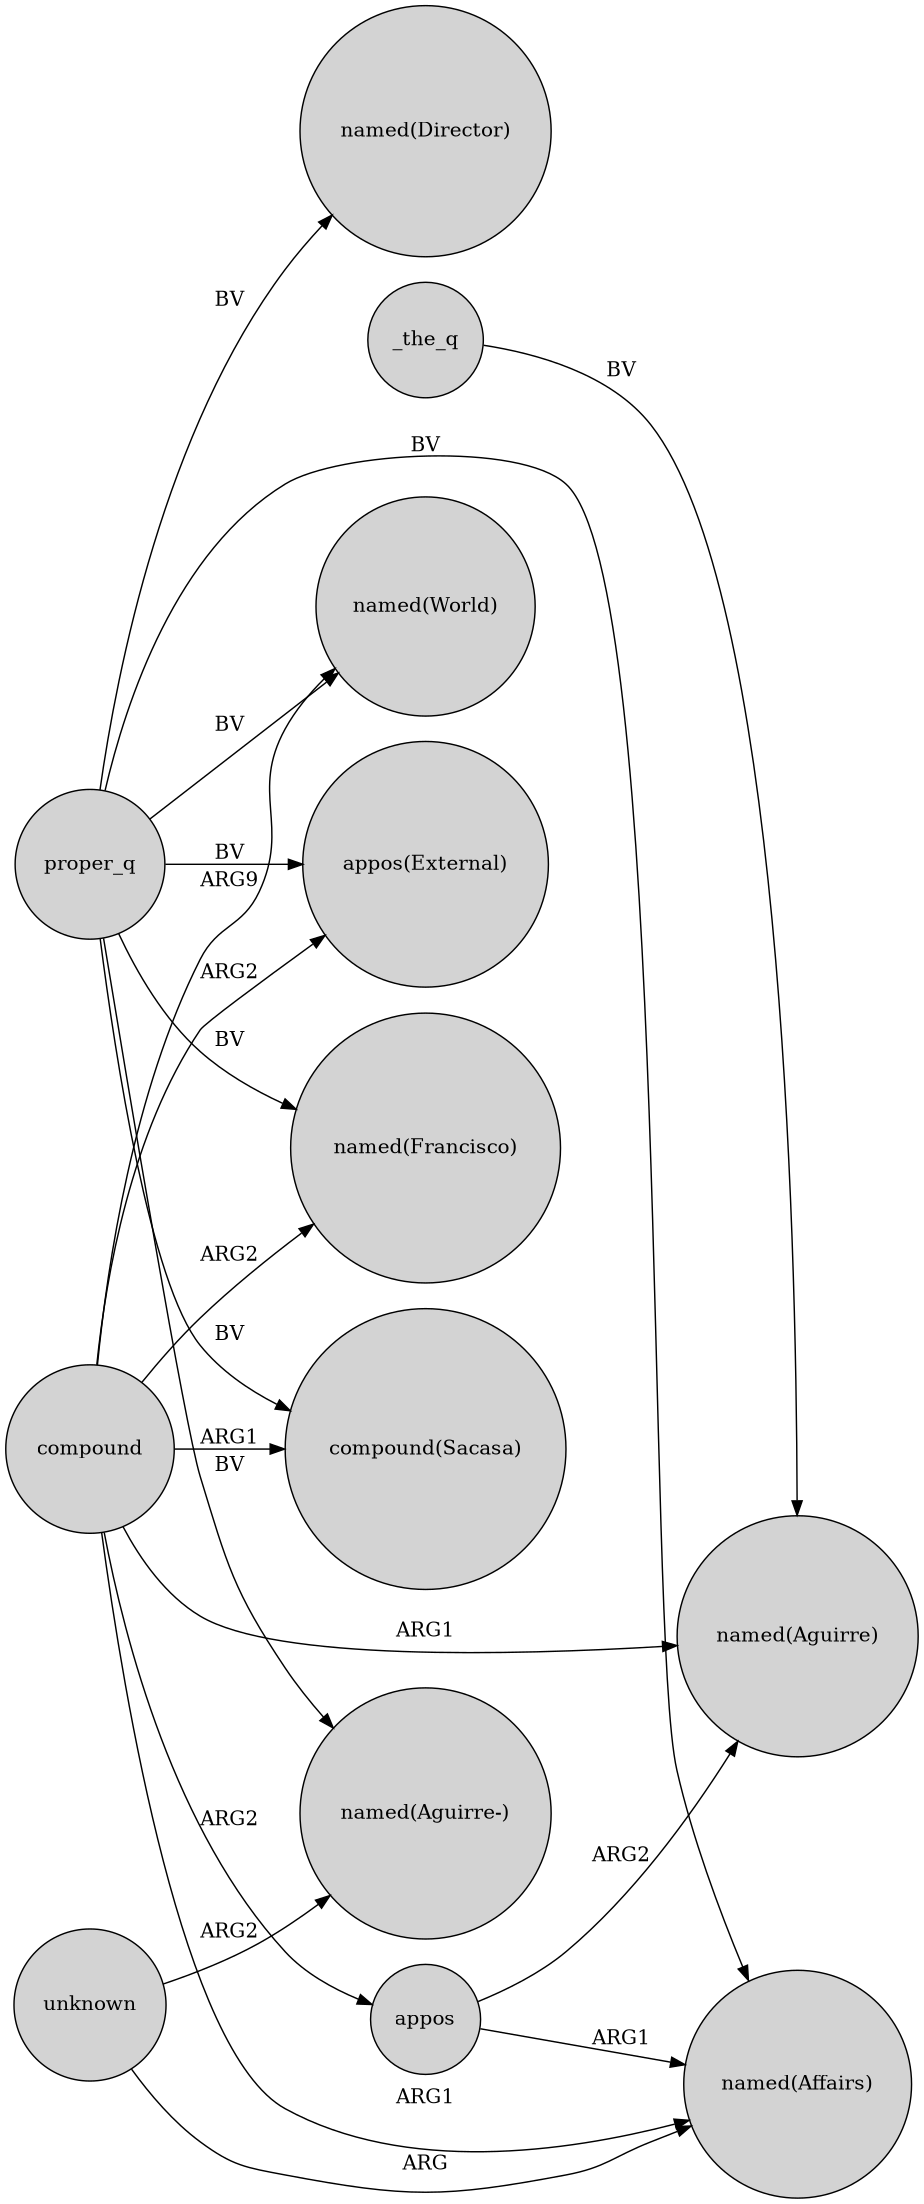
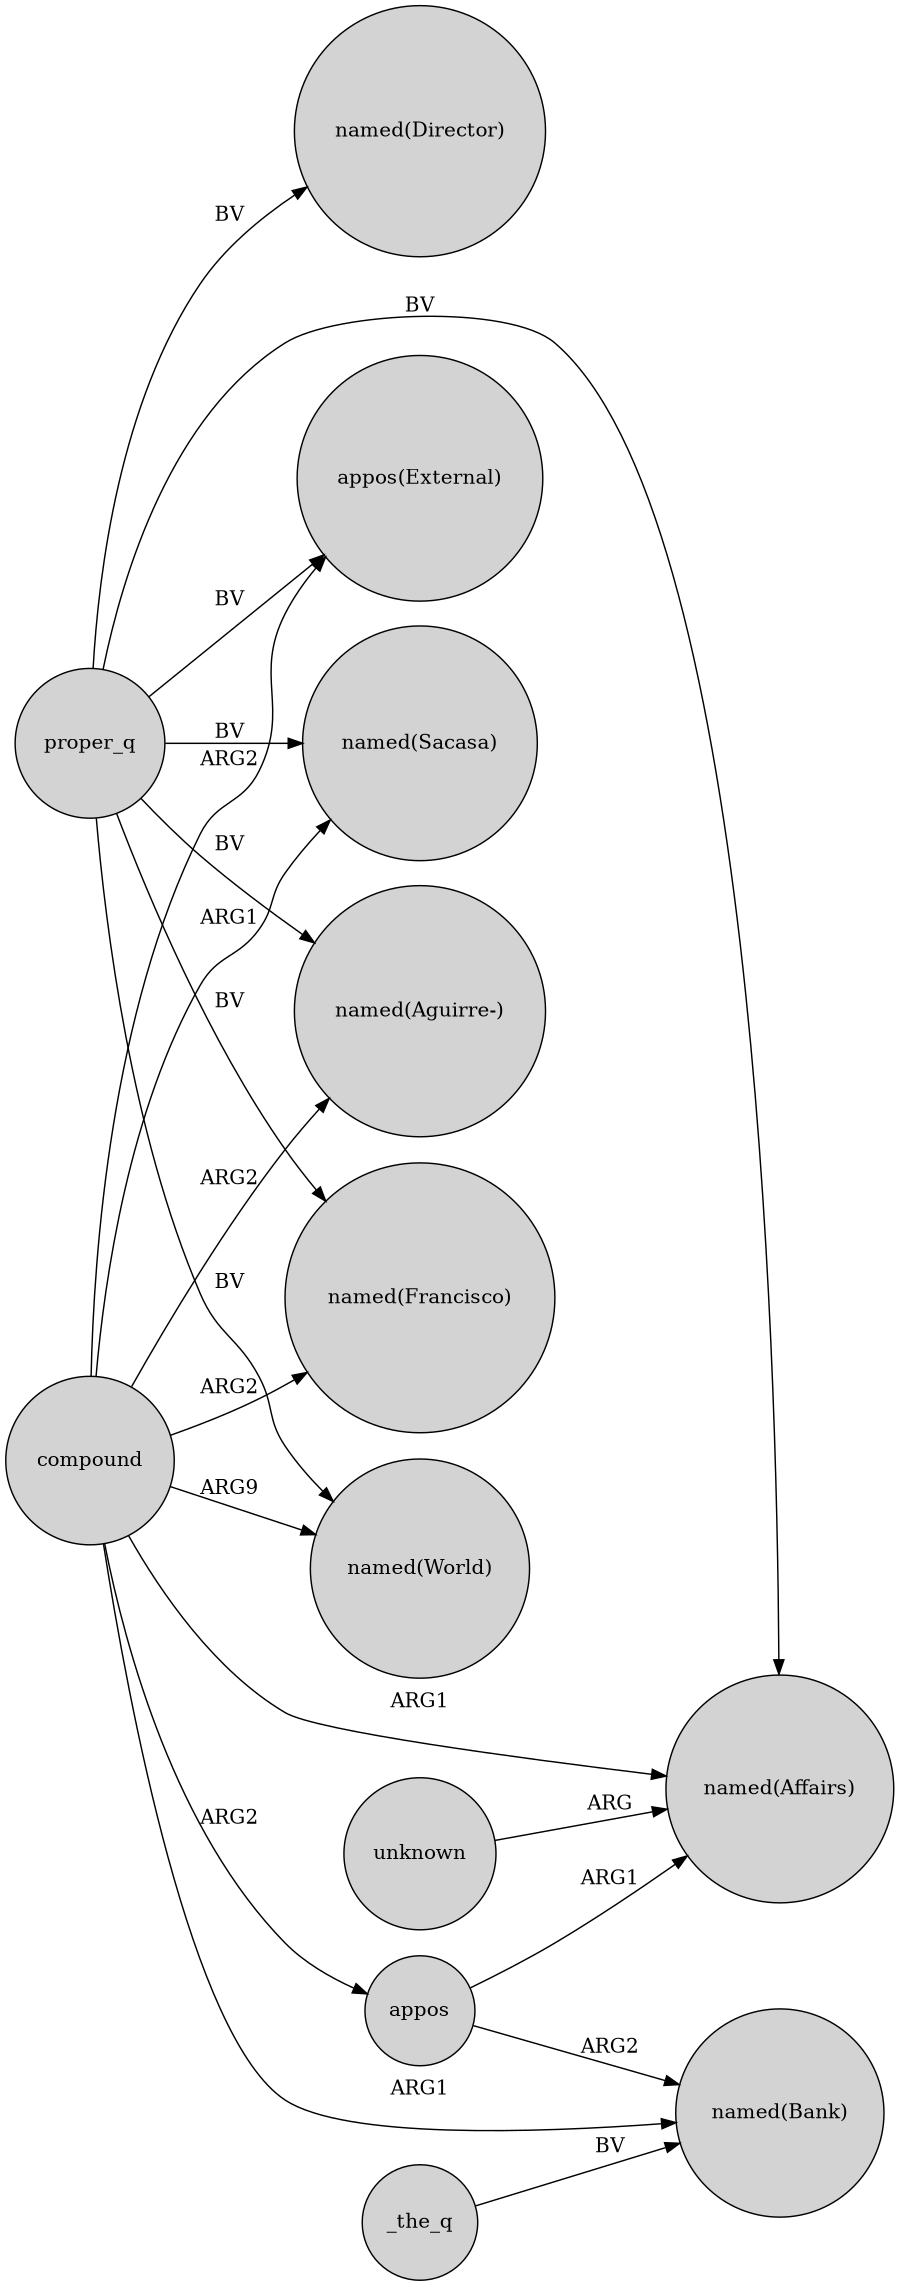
node "compound(Sacasa)": label "compound(Sacasa)" -> "named(Sacasa)"
node "named(Aguirre)": label "named(Aguirre)" -> "named(Bank)"
edge "unknown" -> "named(Aguirre-)": now "compound" -> "named(Aguirre-)"
